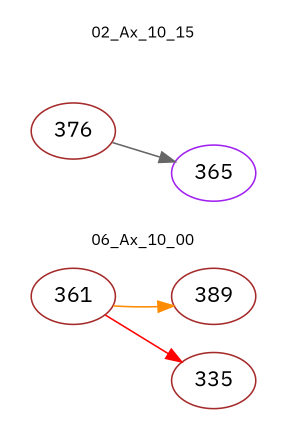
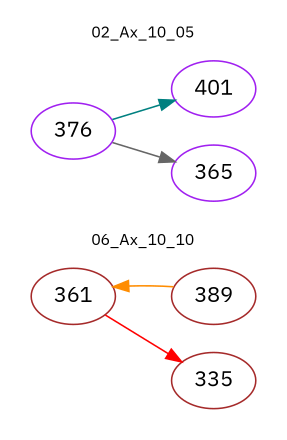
cluster "02_Ax_10_15": label "02_Ax_10_15" -> "02_Ax_10_05"
node "401": added
node "376": color brown -> purple
cluster "06_Ax_10_00": label "06_Ax_10_00" -> "06_Ax_10_10"
edge "361" -> "389": reversed
